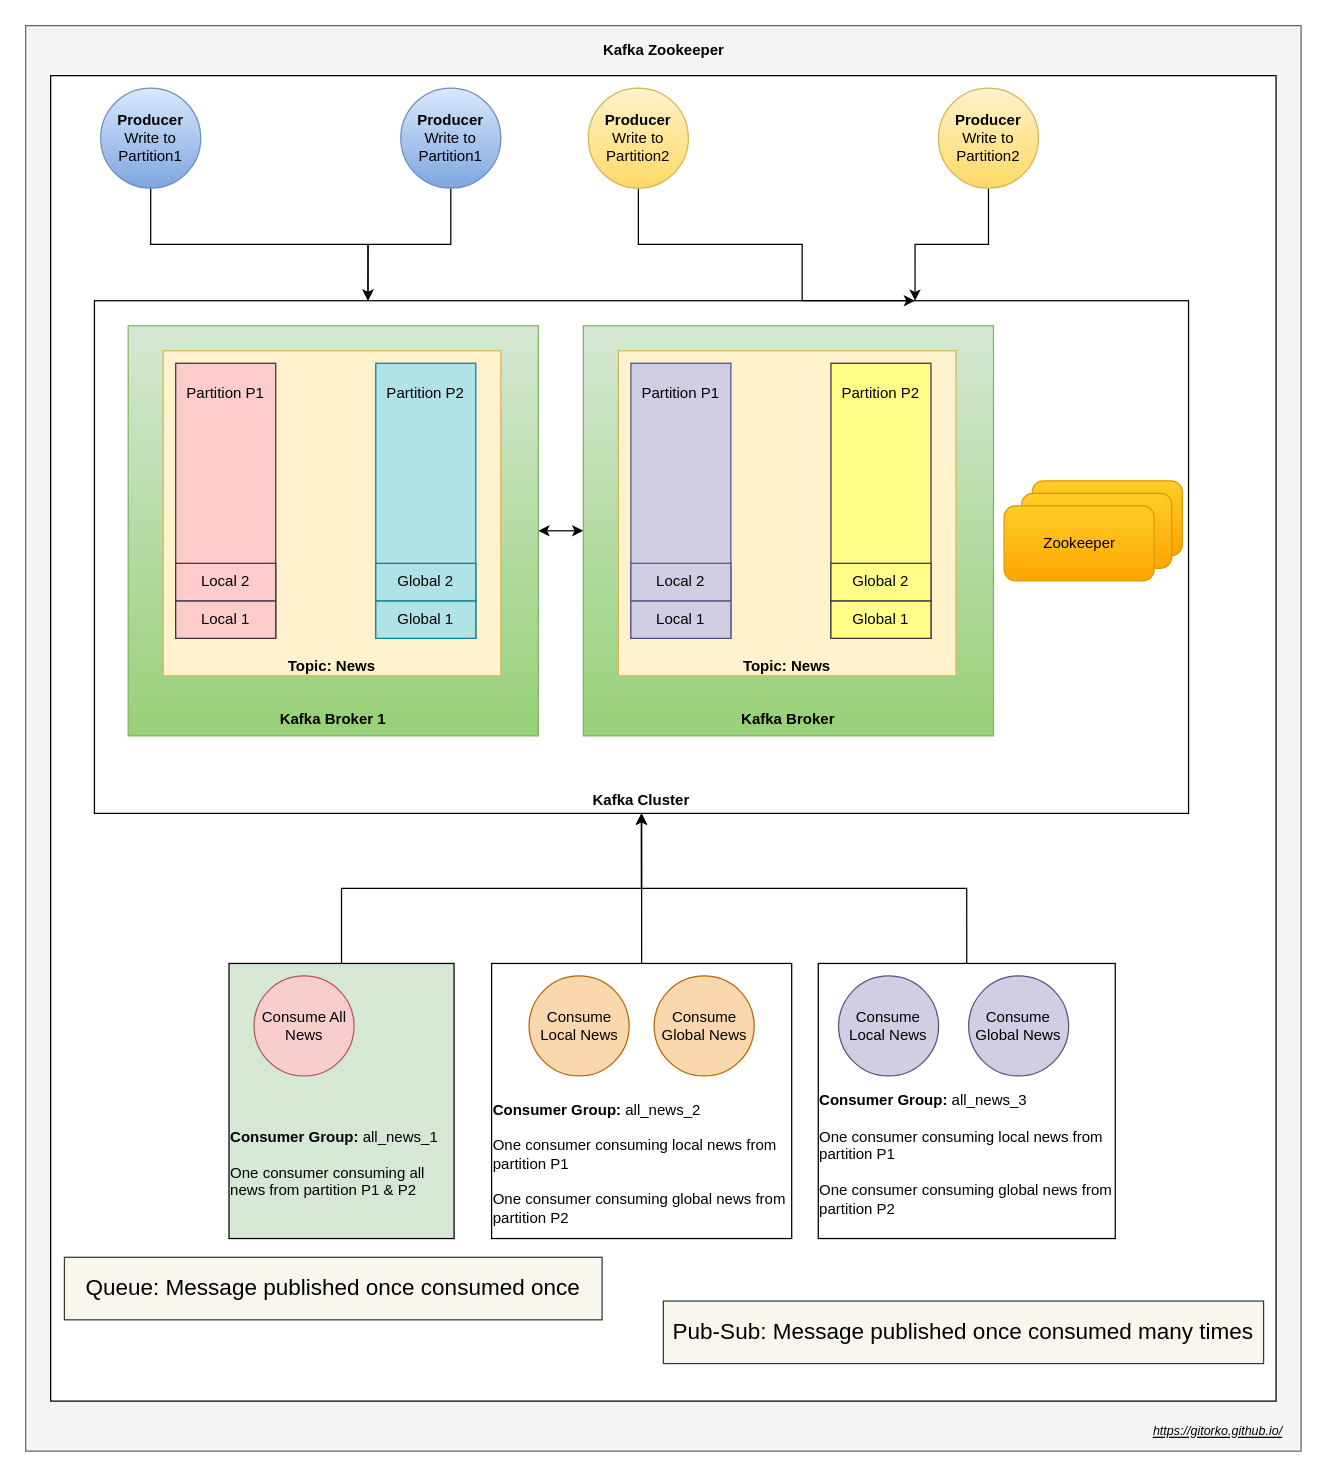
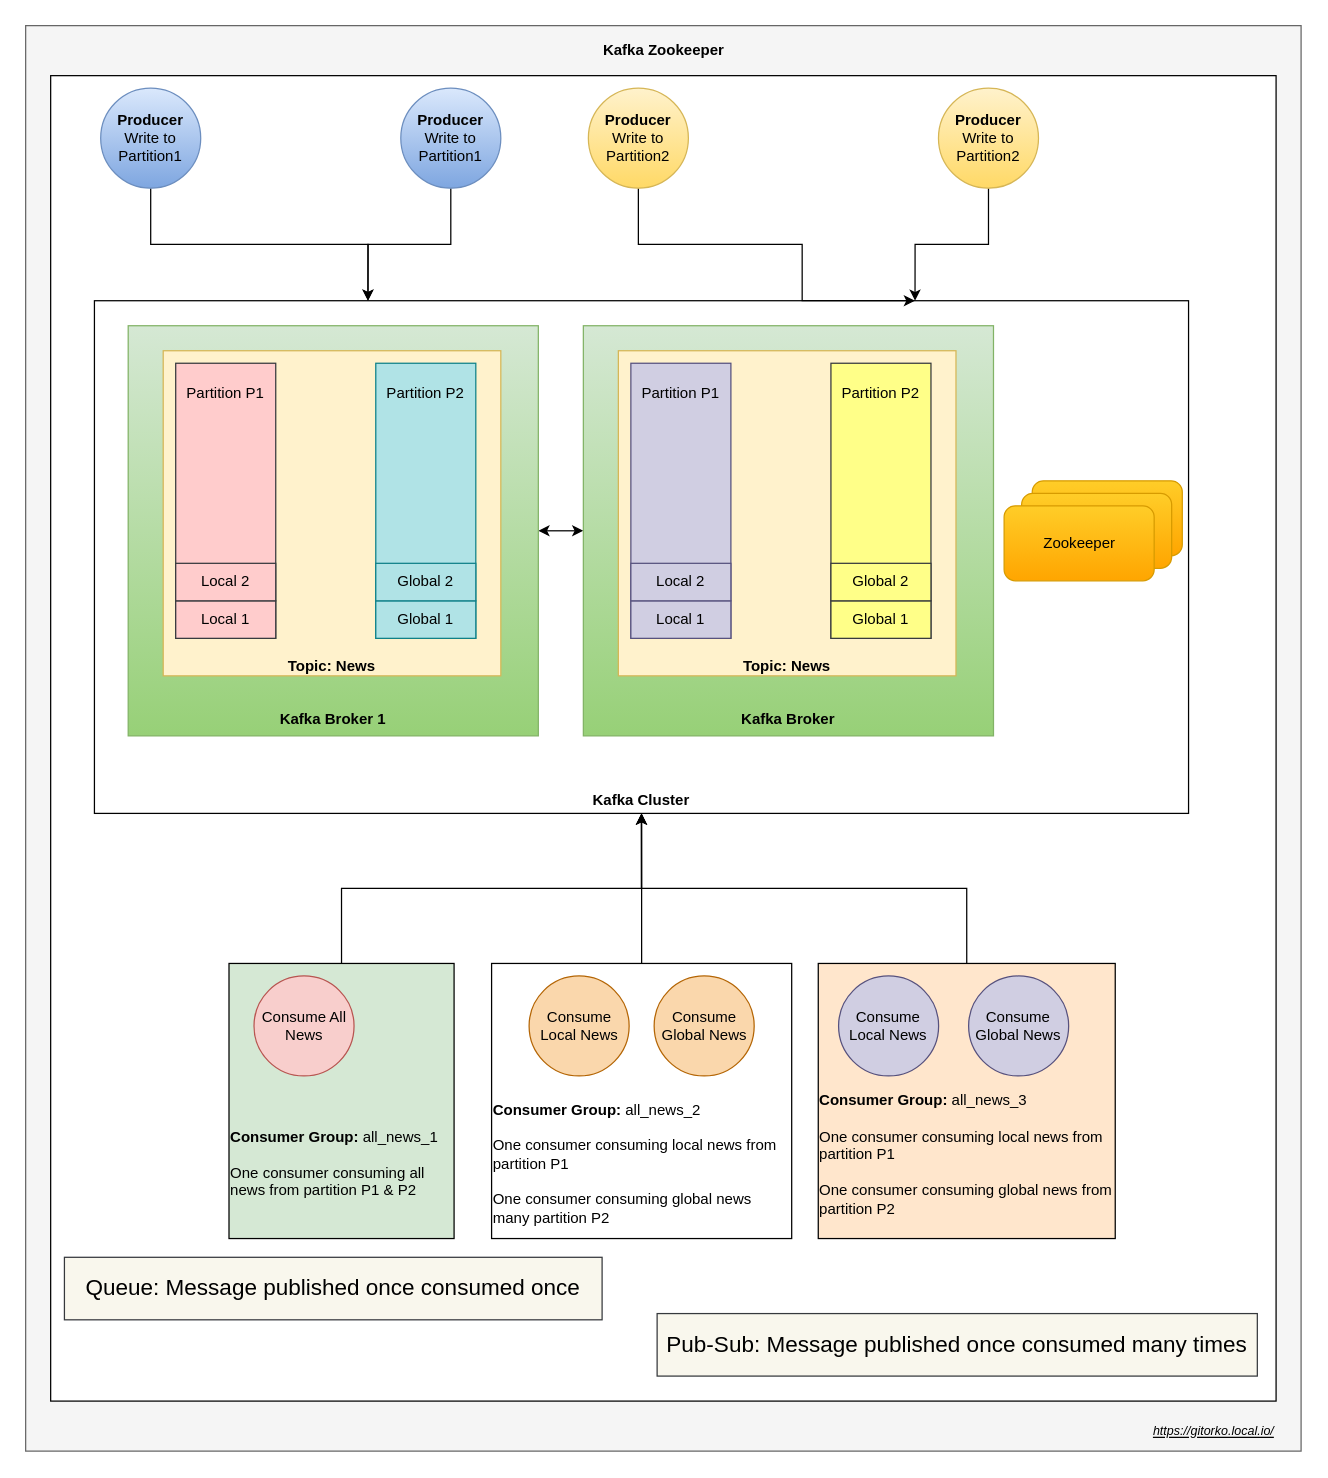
node "Consumer Group: all_news_2 One consumer consuming local news from partition P1 One consumer consuming global news from partition P2": label "Consumer Group: all_news_2 One consumer consuming local news from partition P1 One consumer consuming global news from partition P2" -> "Consumer Group: all_news_2 One consumer consuming local news from partition P1 One consumer consuming global news many partition P2"
node "Consumer Group: all_news_3 One consumer consuming local news from partition P1 One consumer consuming global news from partition P2": fillcolor #ffffff -> #ffe6cc
node "Pub-Sub: Message published once consumed many times": moved (963, 1332) -> (957, 1344)
node "https://gitorko.github.io/": label "https://gitorko.github.io/" -> "https://gitorko.local.io/"
